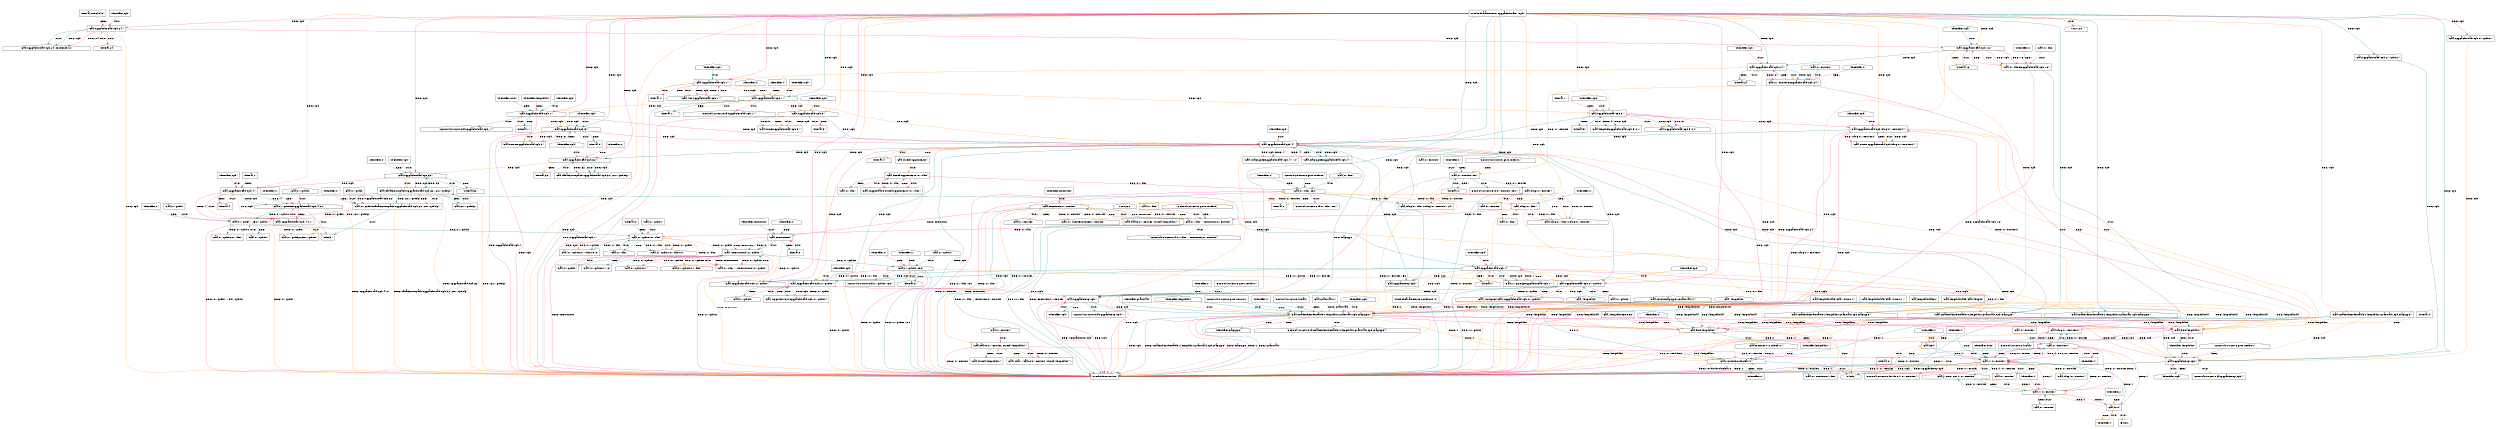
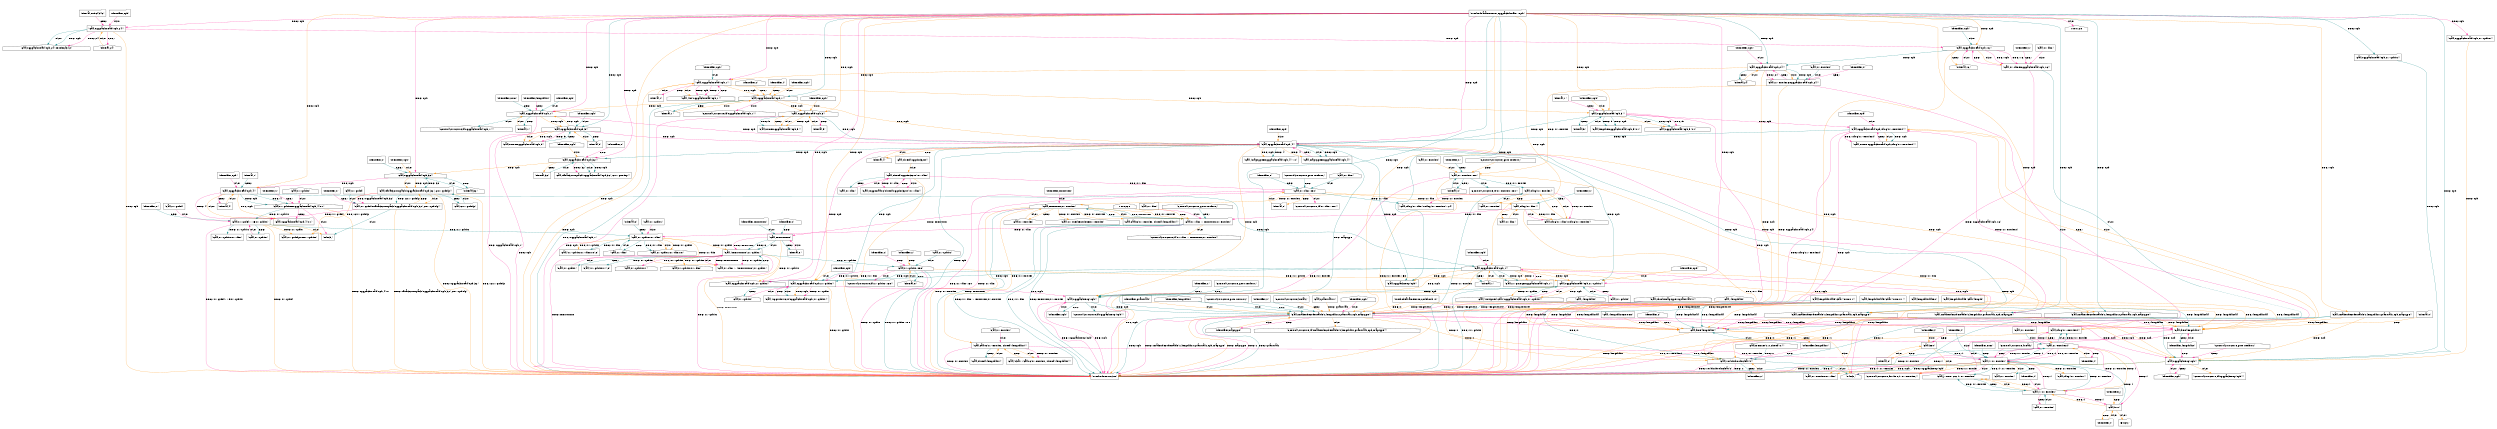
edge "(MethodParameterIn,oggpack_buffer *opb)" -> "(Call,oggpack_read(opb,_ilog(s->entries-i)))": removed, label "DDG: opb"
edge "(Call,oggpack_read(opb,4)+1)" -> "(Call,s->q_bits=oggpack_read(opb,4)+1)": removed, label "AST:"
edge "(Call,s->dim > INT_MAX/s->entries)" -> "(Call,s->entries*s->dim)": now "(Call,s->entries<=0)" -> "(Call,s->entries*s->dim)"
